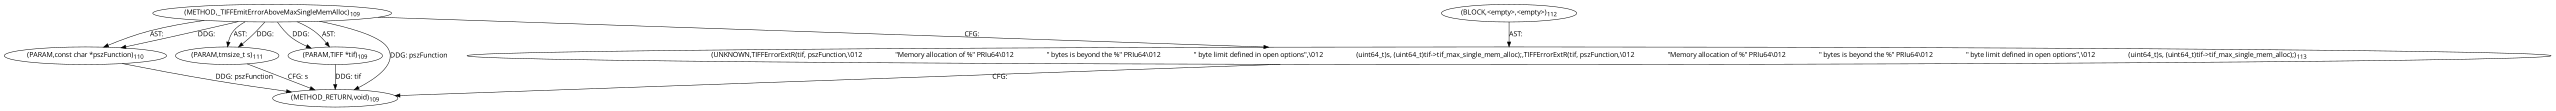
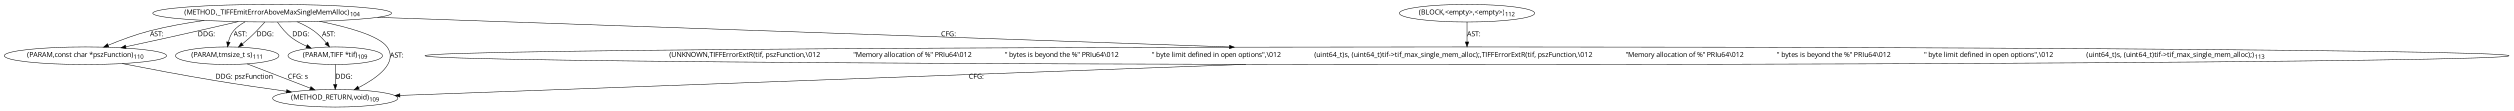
node "(METHOD,_TIFFEmitErrorAboveMaxSingleMemAlloc)": text "109" -> "104"
edge "(METHOD,_TIFFEmitErrorAboveMaxSingleMemAlloc)" -> "(METHOD_RETURN,void)": label "DDG: pszFunction" -> "AST: "
edge "(PARAM,TIFF *tif)" -> "(METHOD_RETURN,void)": label "DDG: tif" -> "DDG: "
